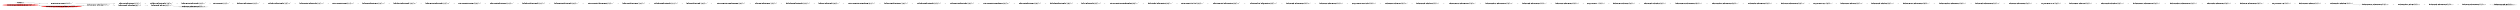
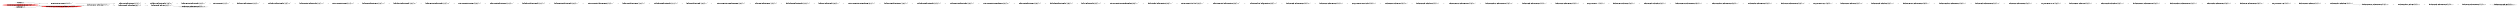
node "regionNameIsStripped['0', '1', '0']": added
